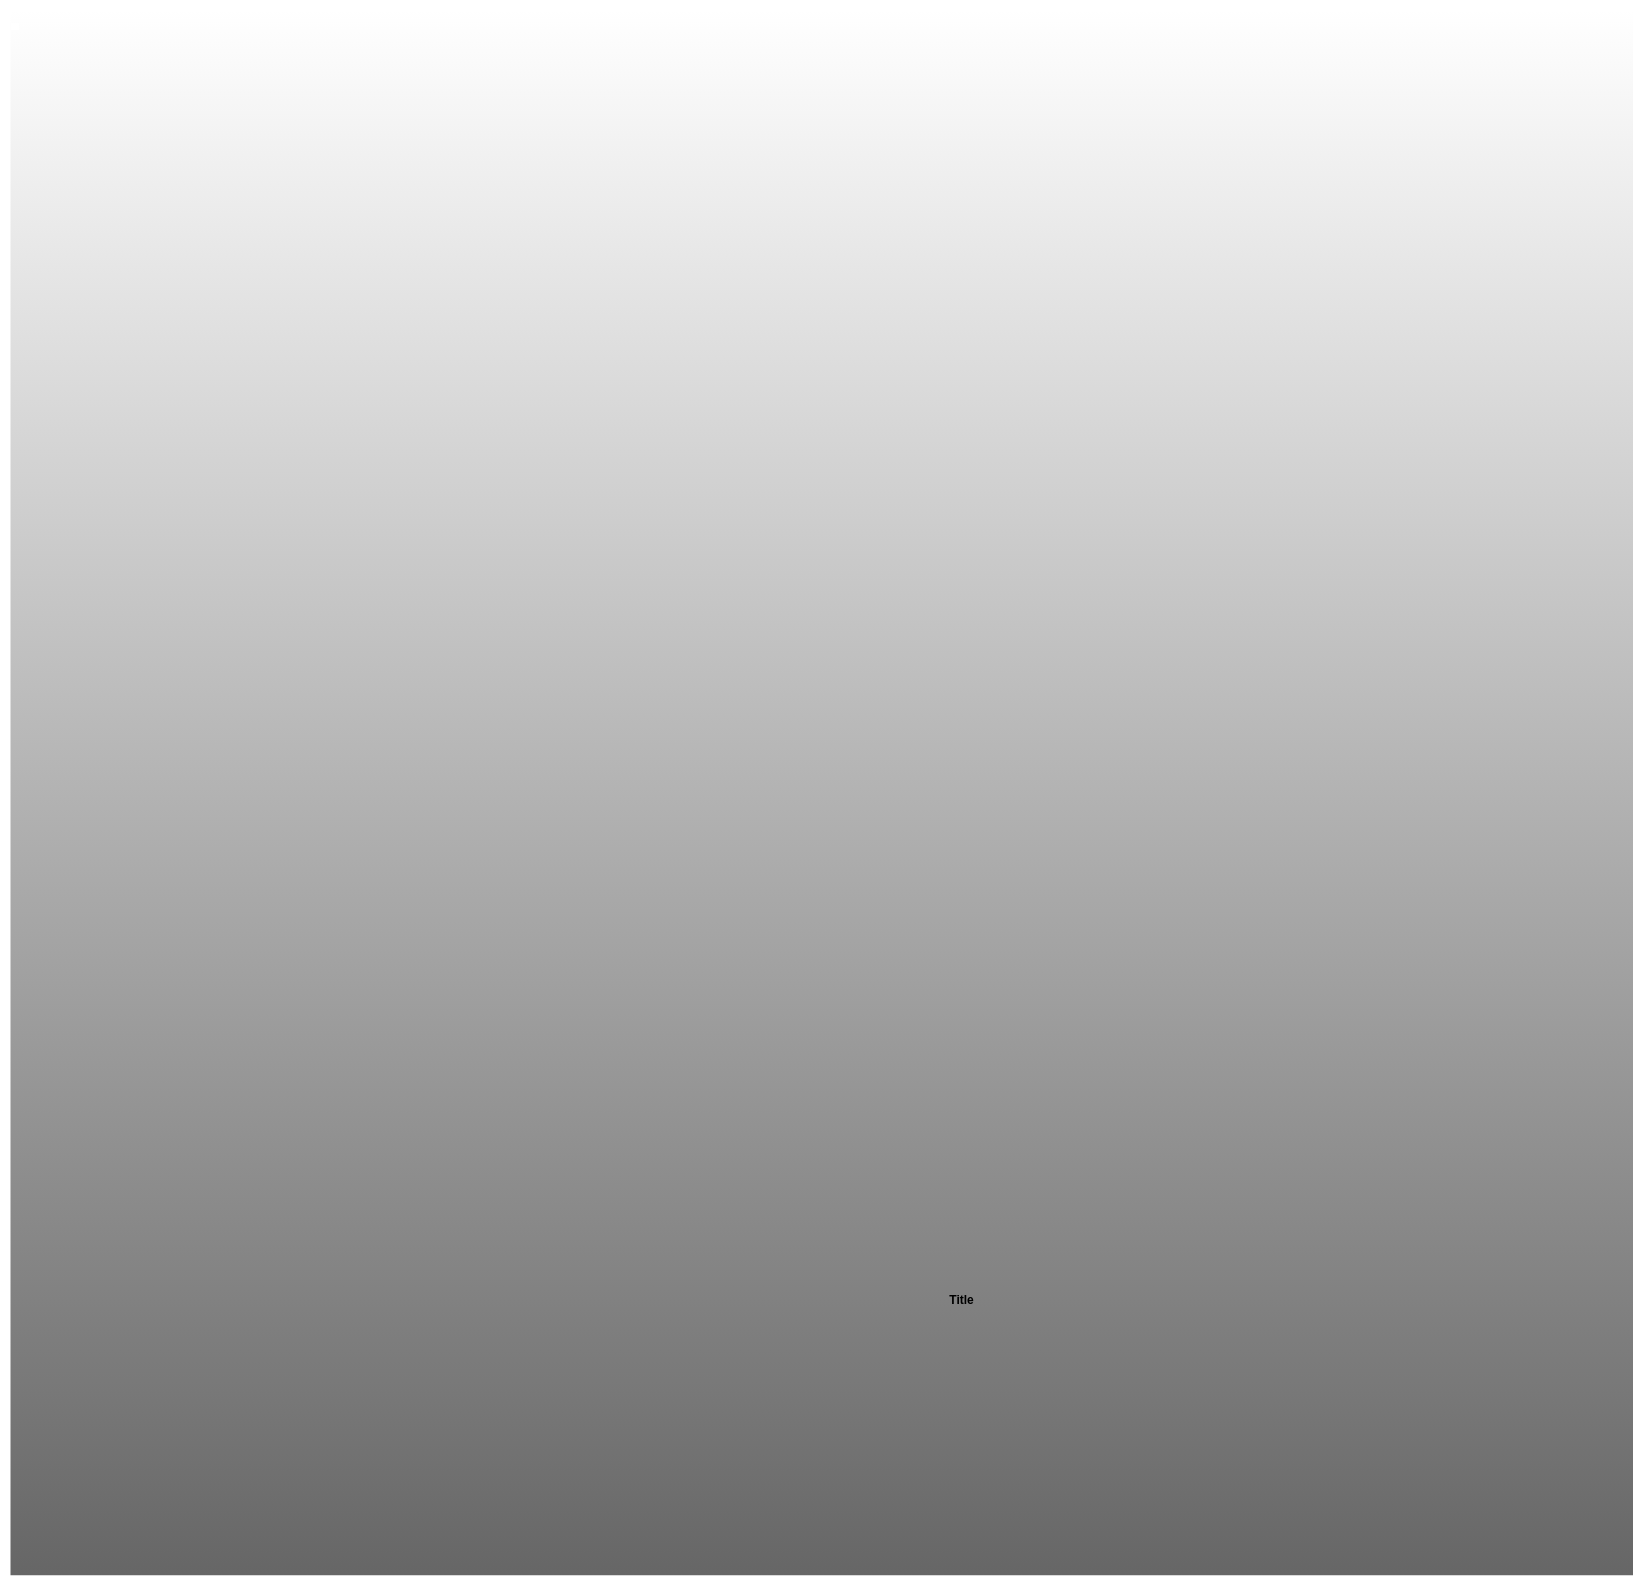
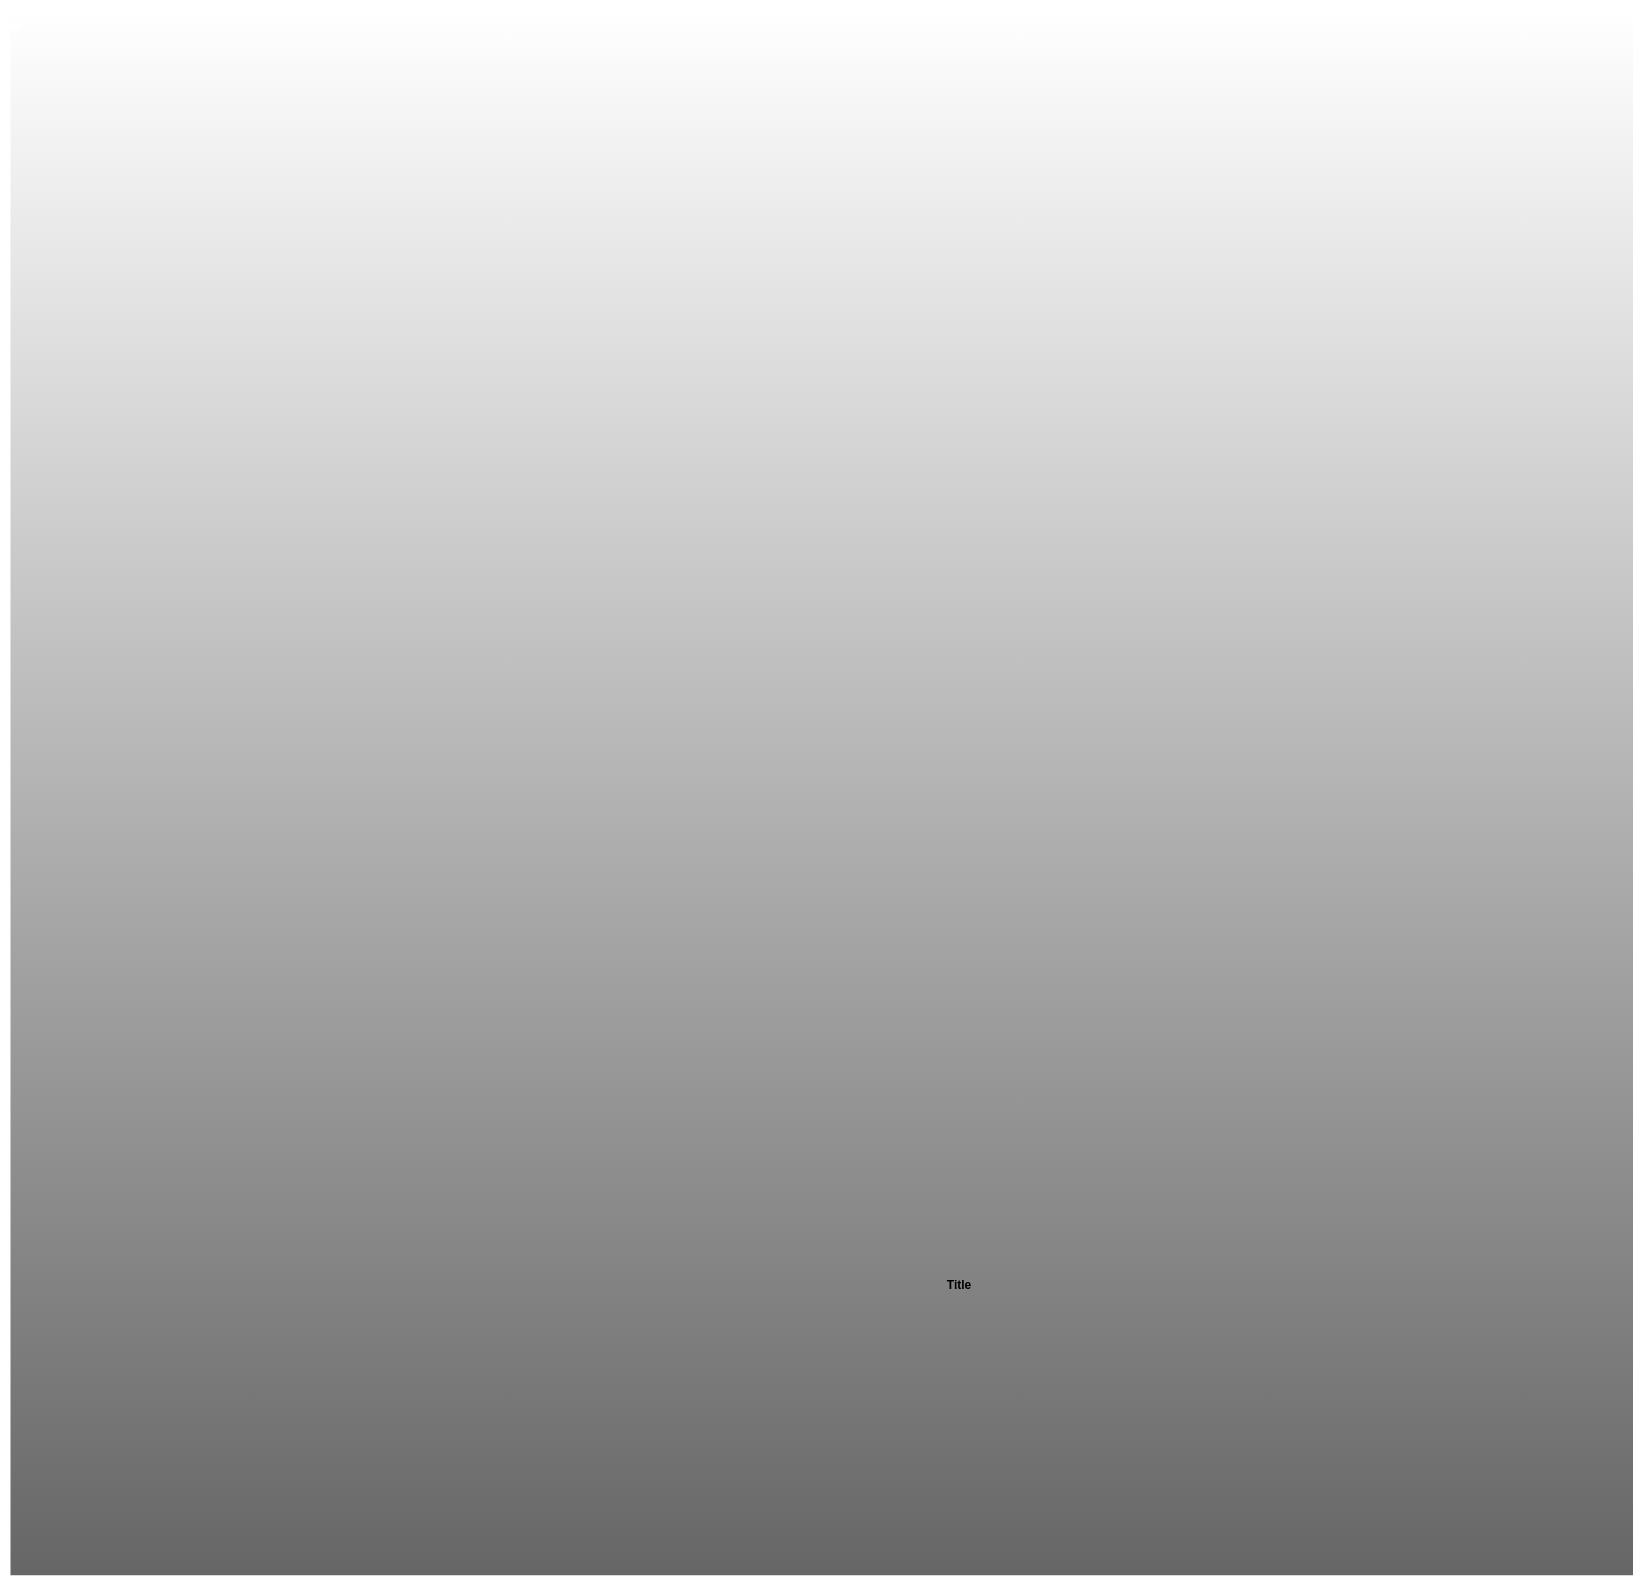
node "Title": moved (961, 1300) -> (959, 1285)
